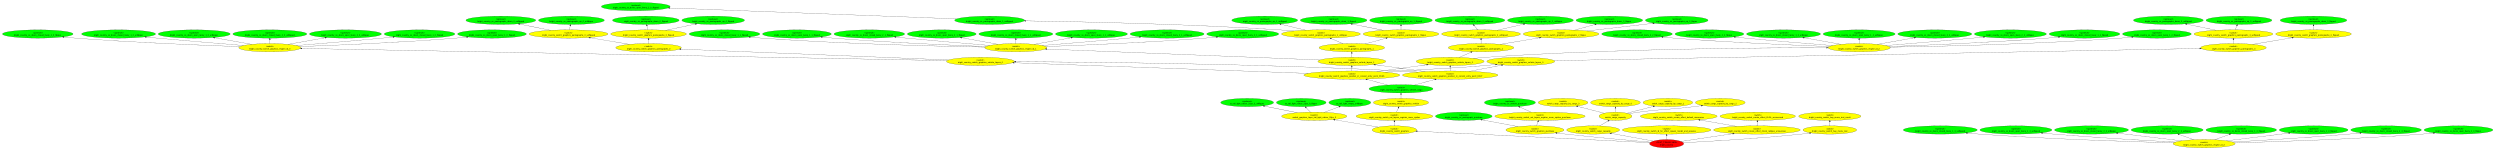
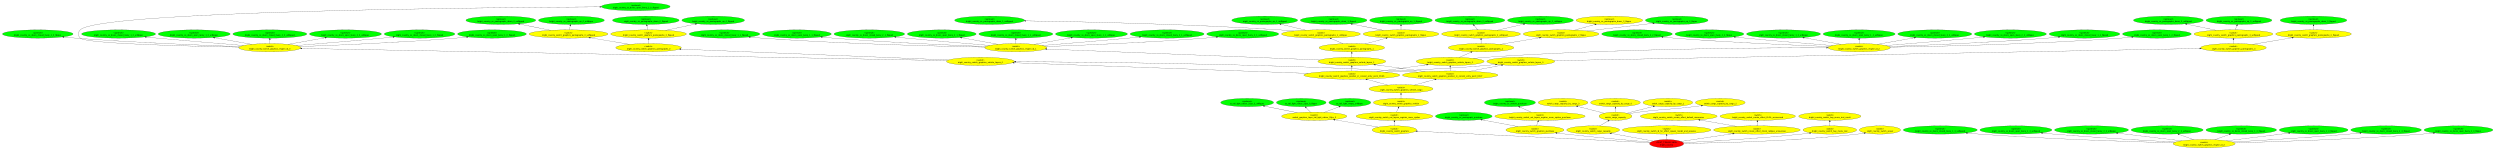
edge "<spriteset> bright_country_ss_pantographs_down_1_unflipped" -> "<spriteset> bright_country_ss_doors_open_livery_2_0_flipped": now "<switch> bright_country_switch_graphics_engine_id_0" -> "<spriteset> bright_country_ss_doors_open_livery_2_0_flipped"
node "<spriteset> bright_country_ss_pantographs_down_2_flipped": fillcolor green -> yellow
node "<switch> bright_country_switch_graphics_vehicle_cargo": fillcolor green -> yellow
node "<switch> bright_country_switch_power": added
